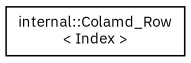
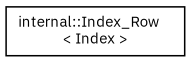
node "internal::Colamd_Row < Index >": label "internal::Colamd_Row < Index >" -> "internal::Index_Row < Index >"
